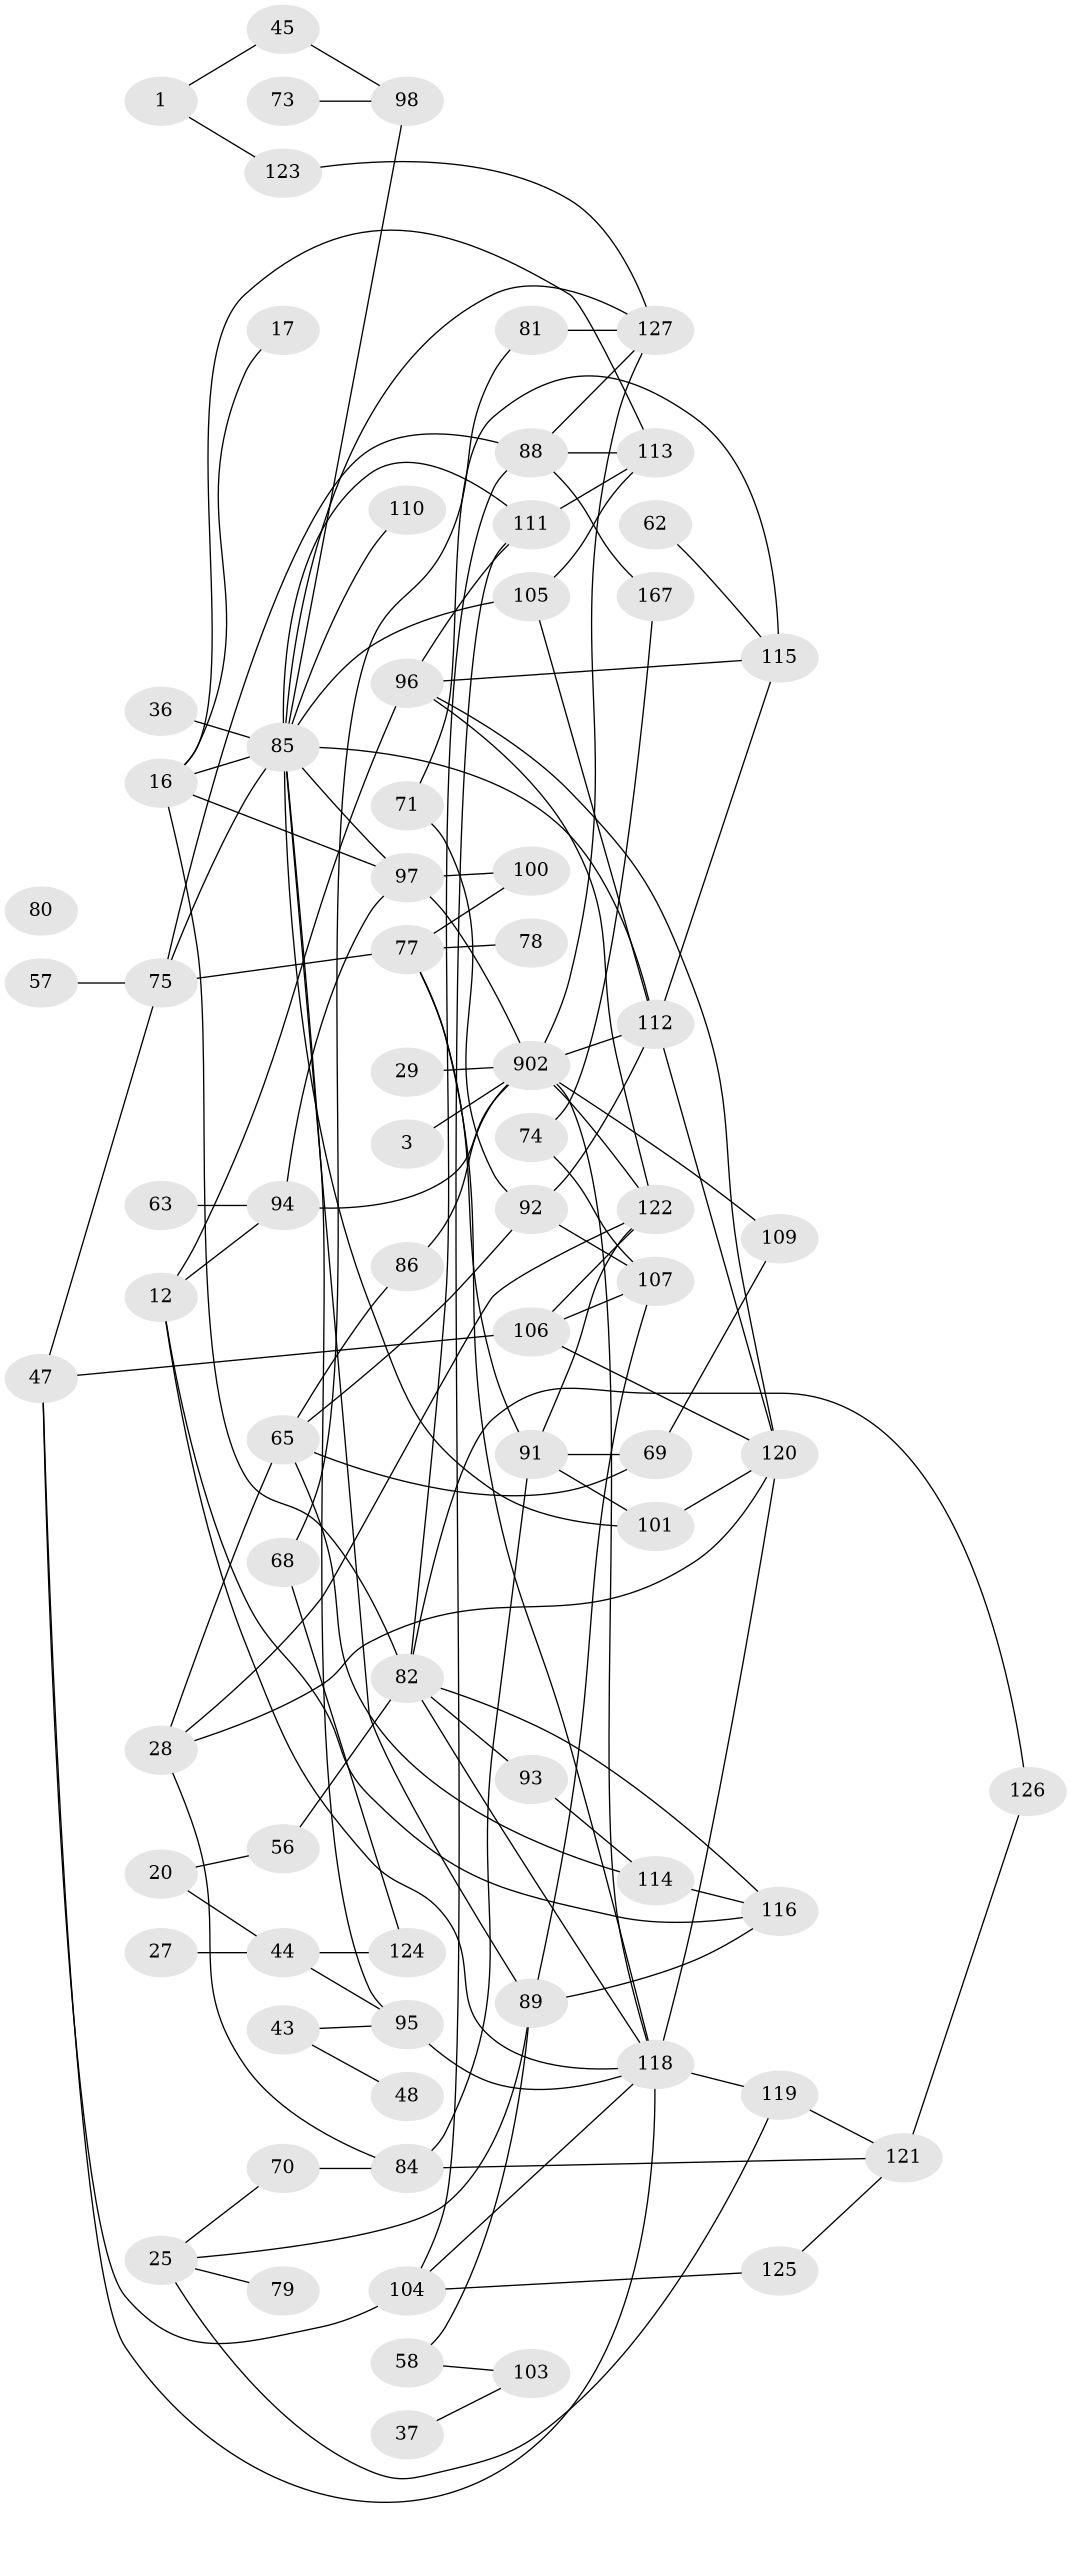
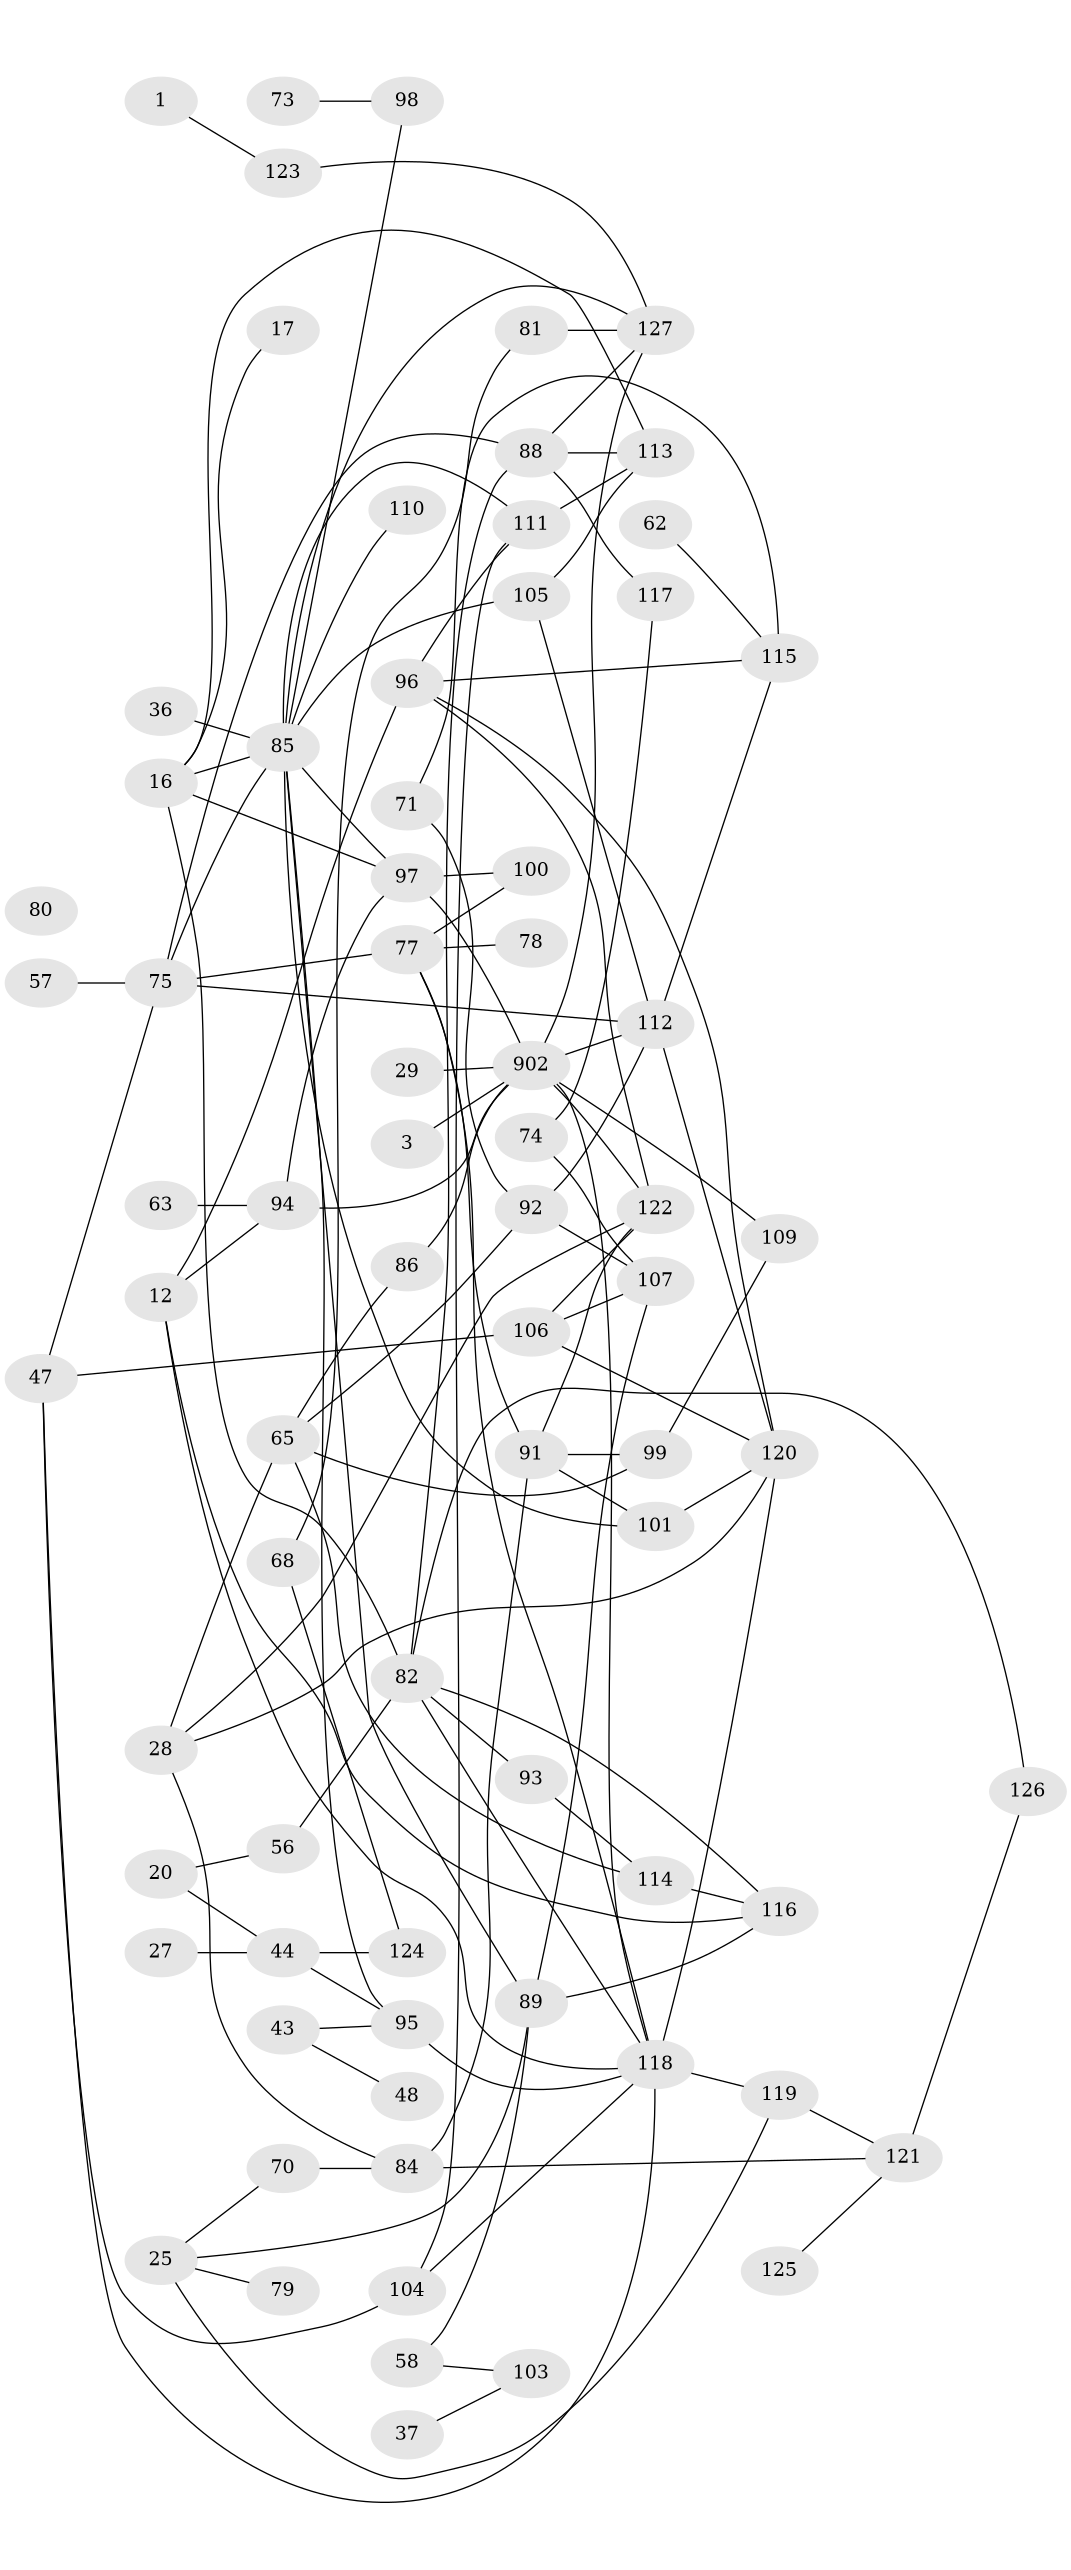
node "45": removed
node "167": label "167" -> "117"
edge "85" -- "112": now "75" -- "112"
node "69": label "69" -> "99"
edge "125" -- "104": removed
